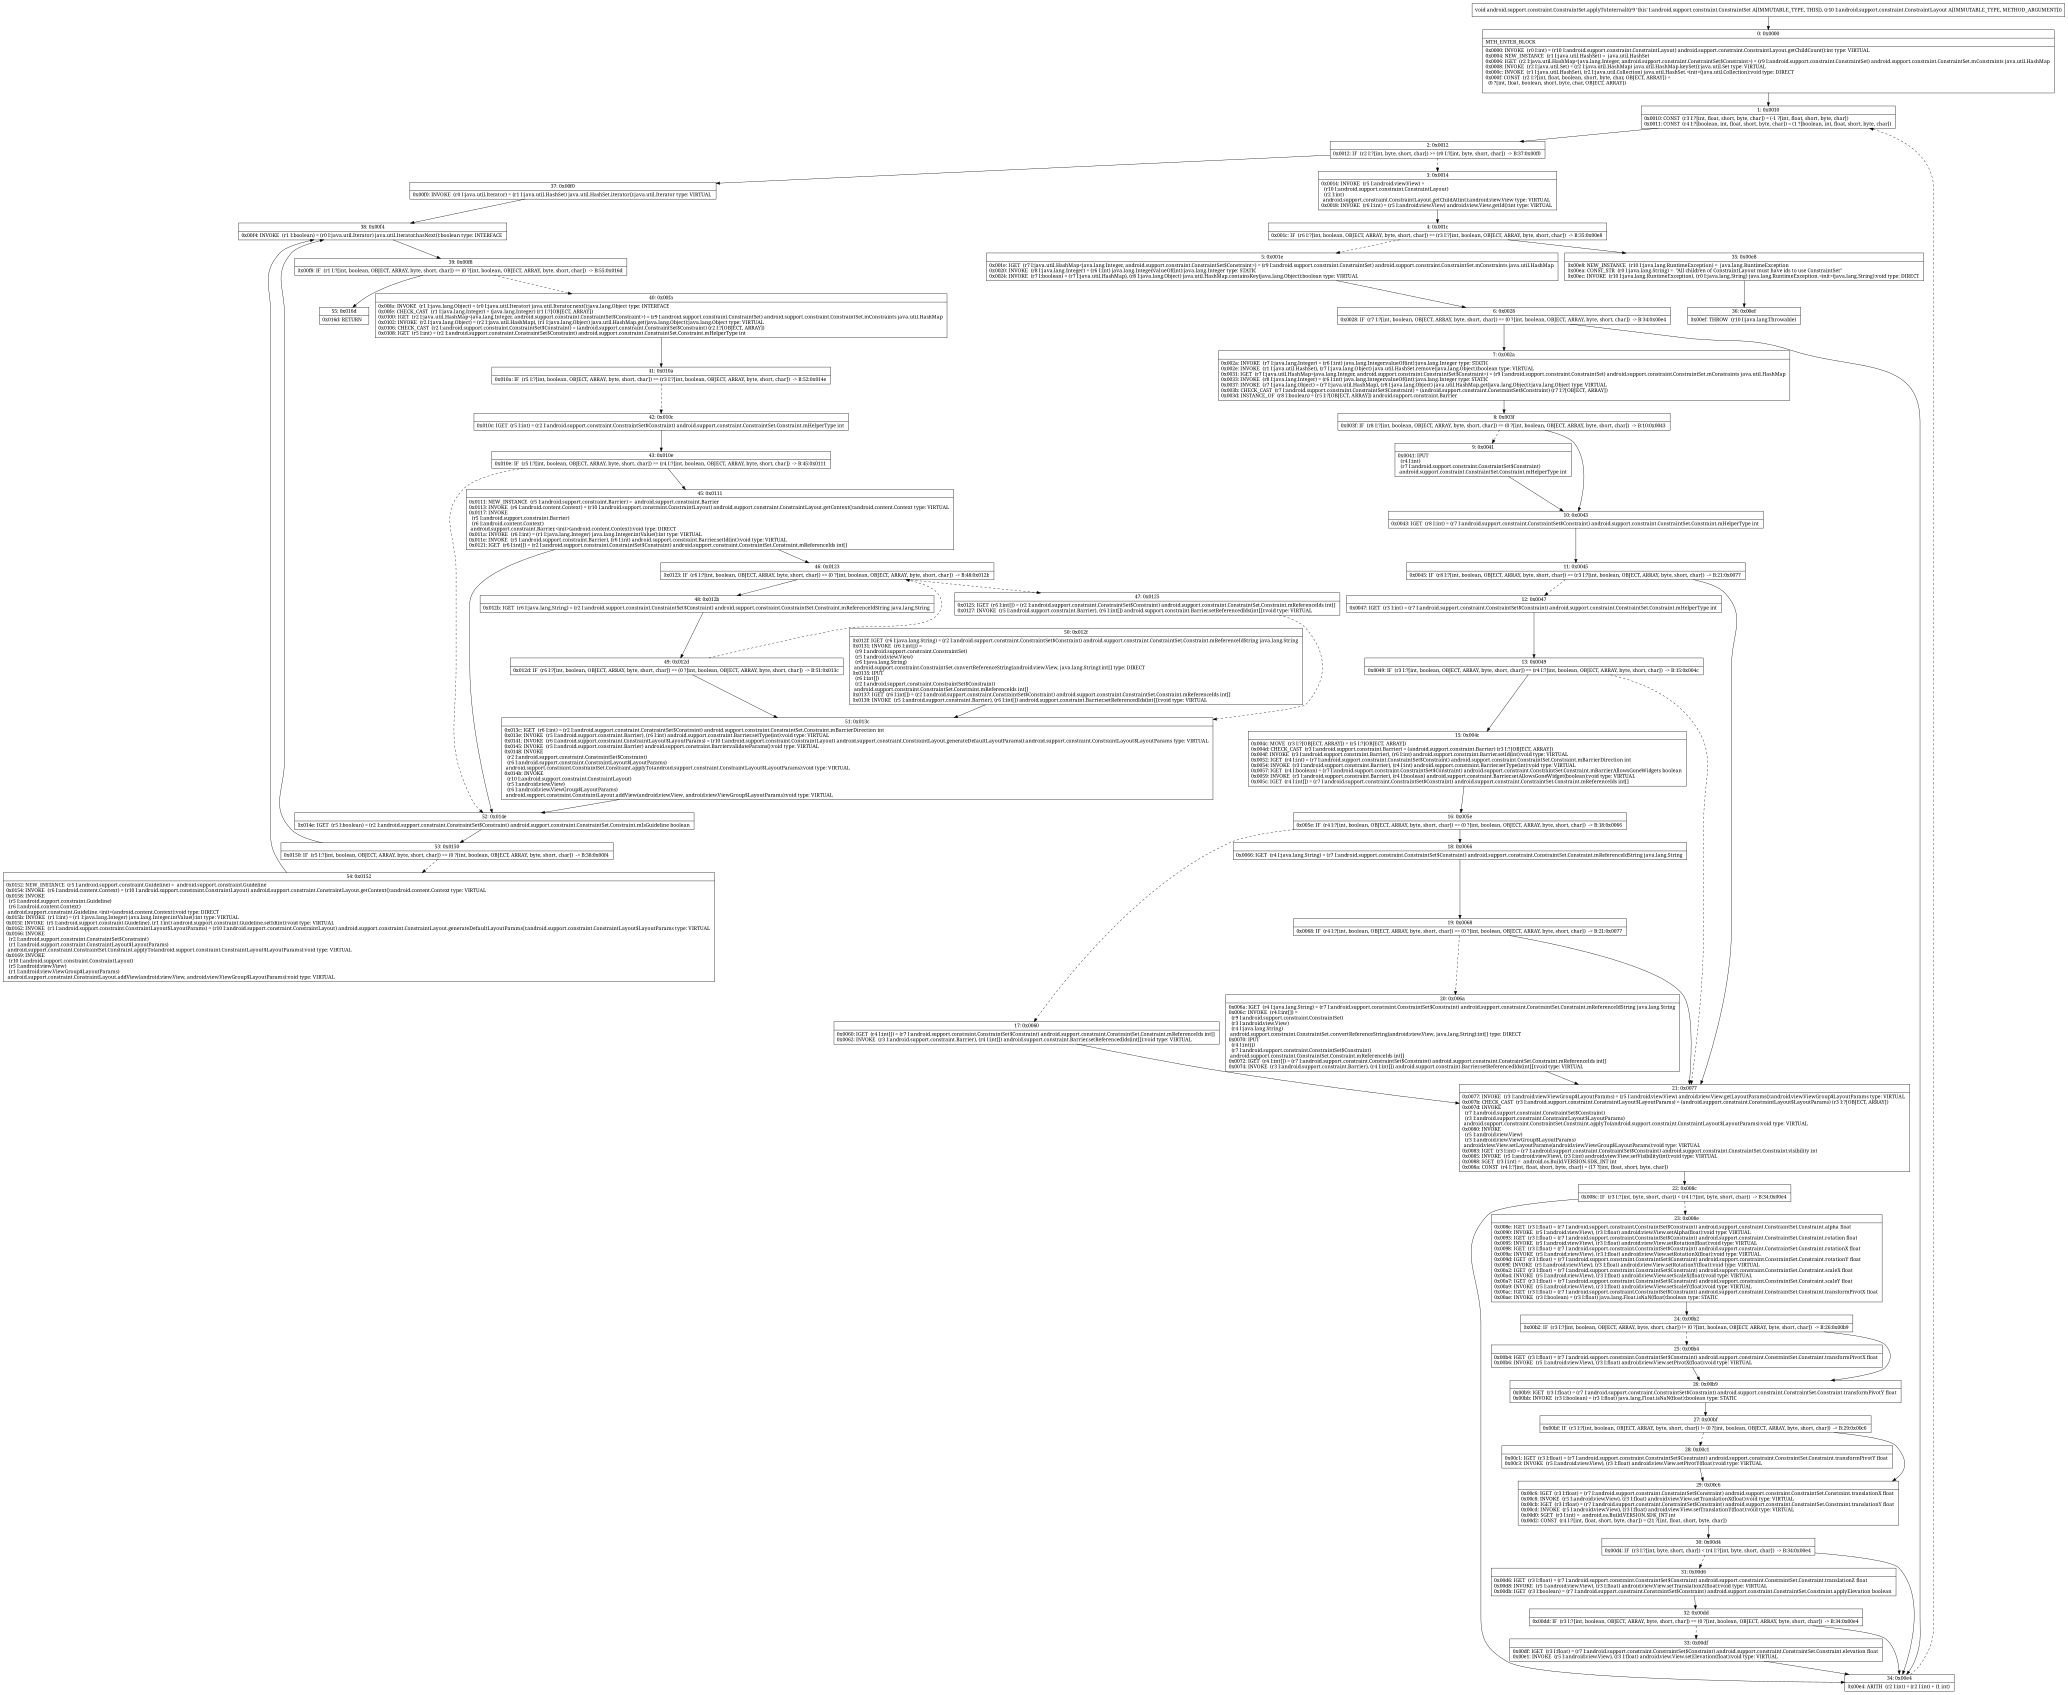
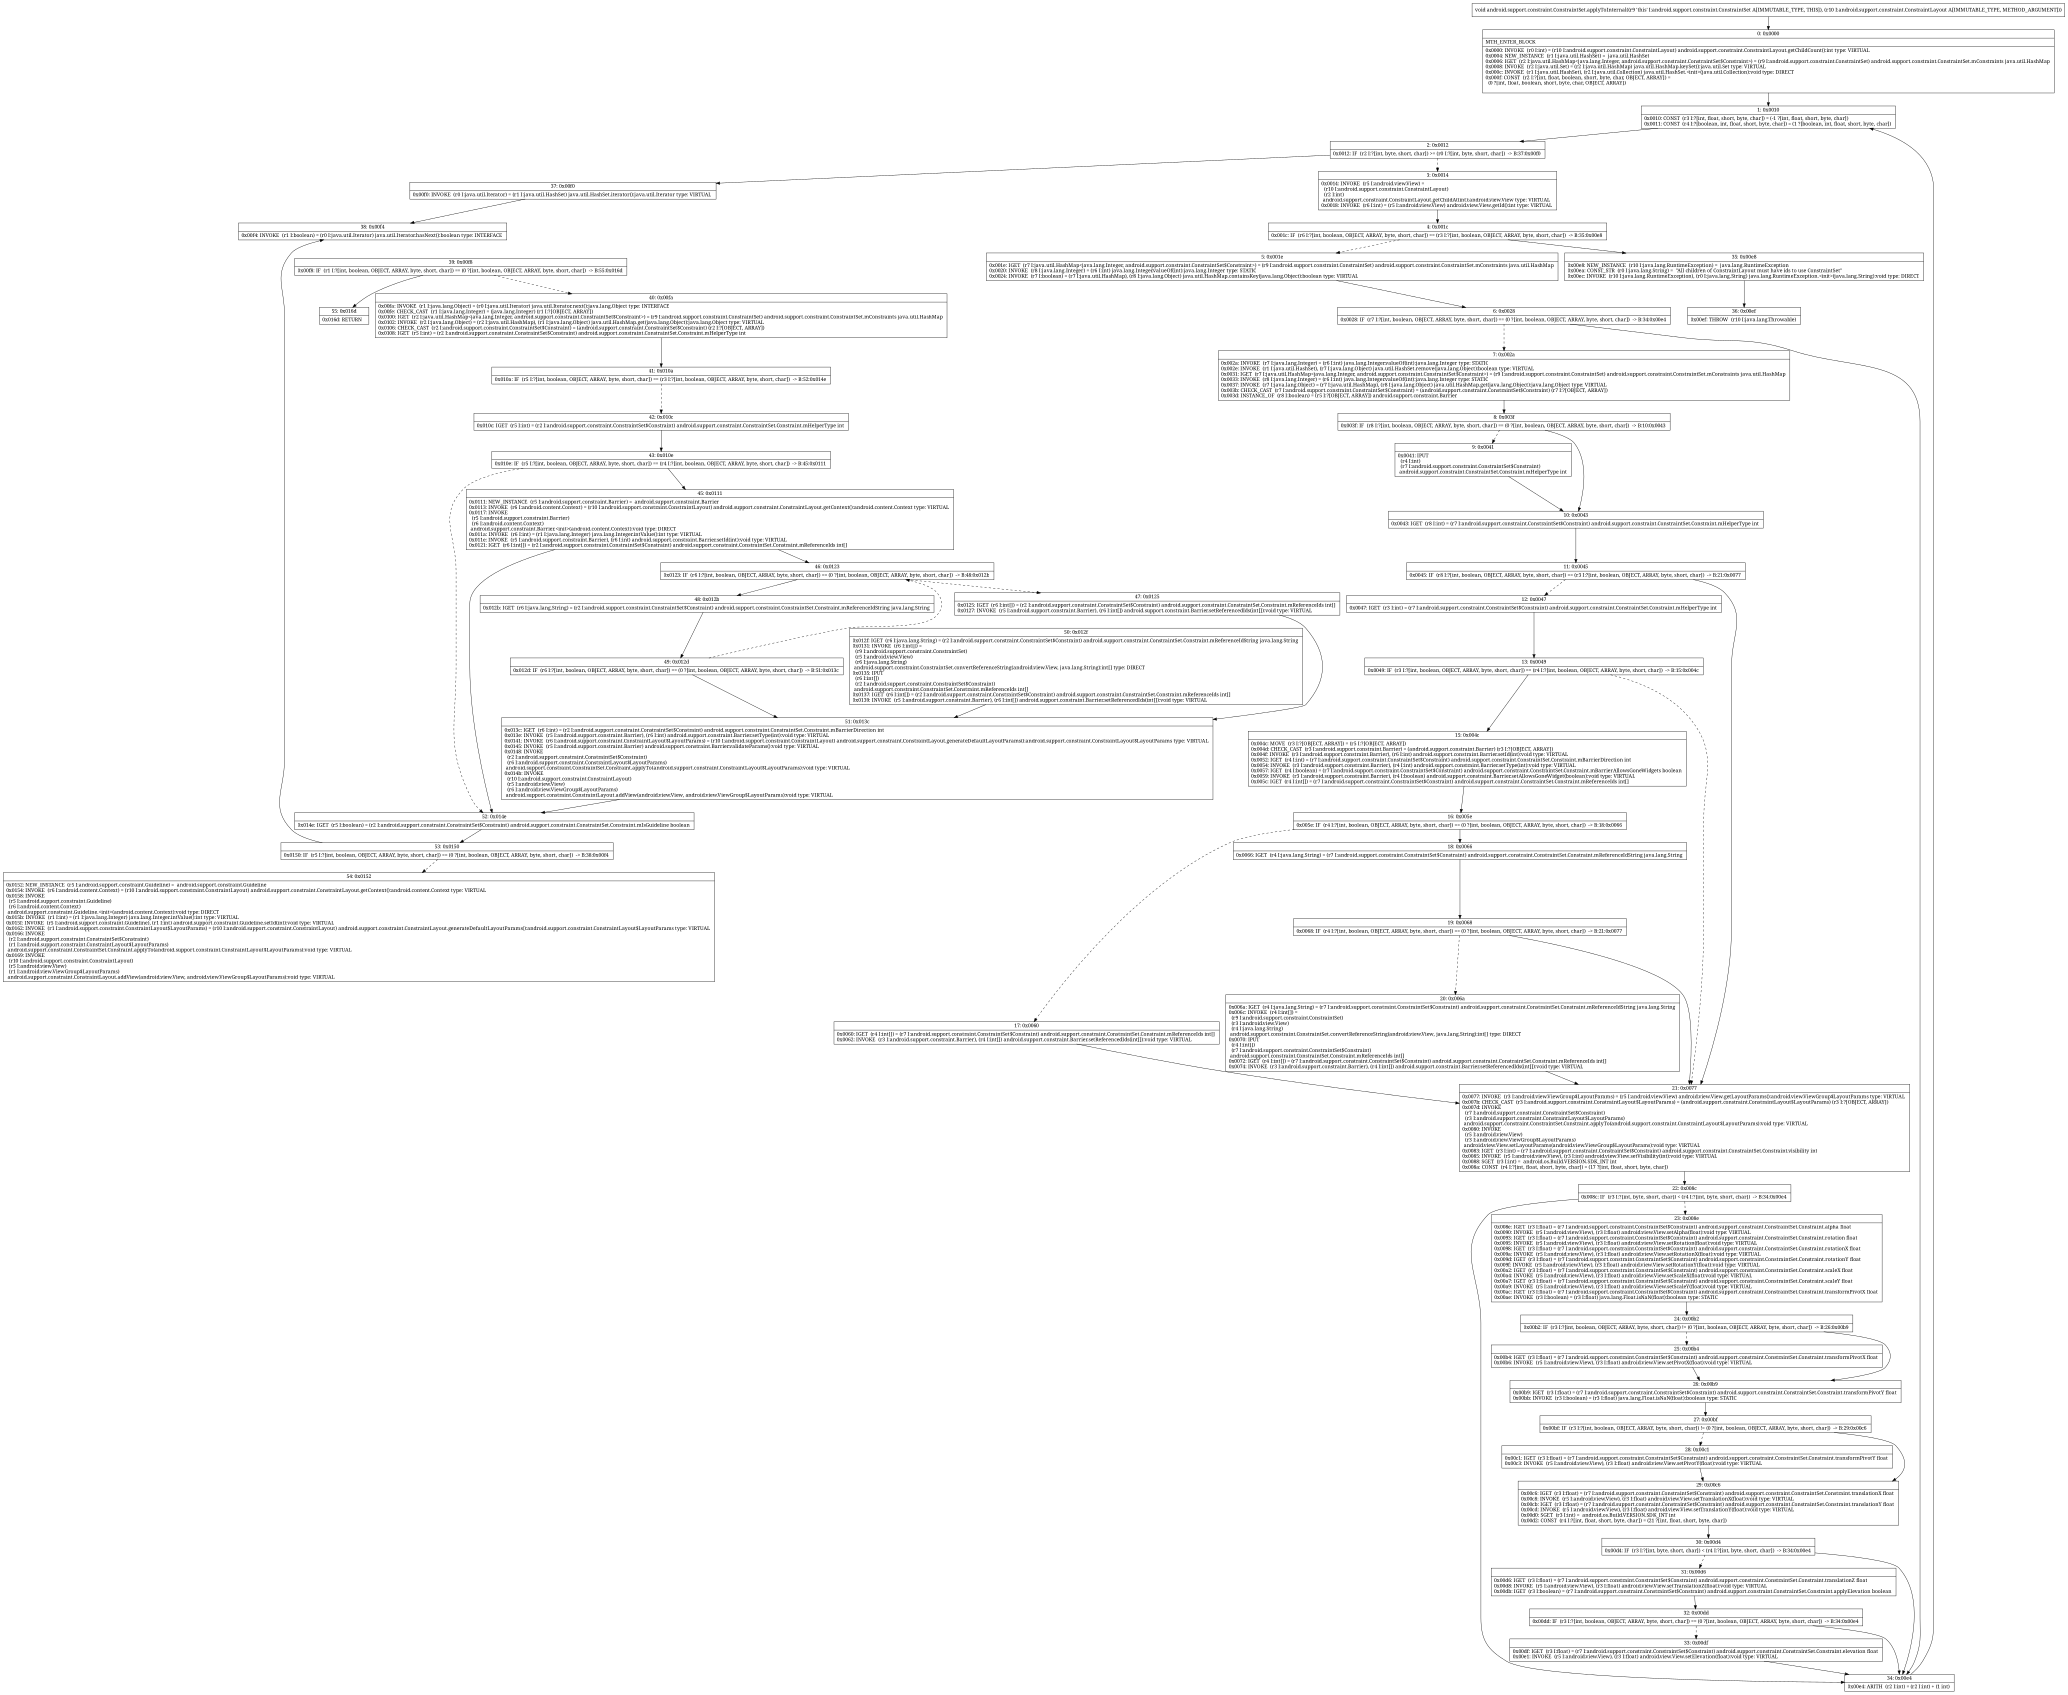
edge "38: 0x00f4" -> "39: 0x00f8": removed
edge "6: 0x0028" -> "7: 0x002a": style solid -> dashed
edge "54: 0x0152" -> "38: 0x00f4": removed
edge "47: 0x0125" -> "51: 0x013c": style dashed -> solid
edge "34: 0x00e4" -> "1: 0x0010": style dashed -> solid
